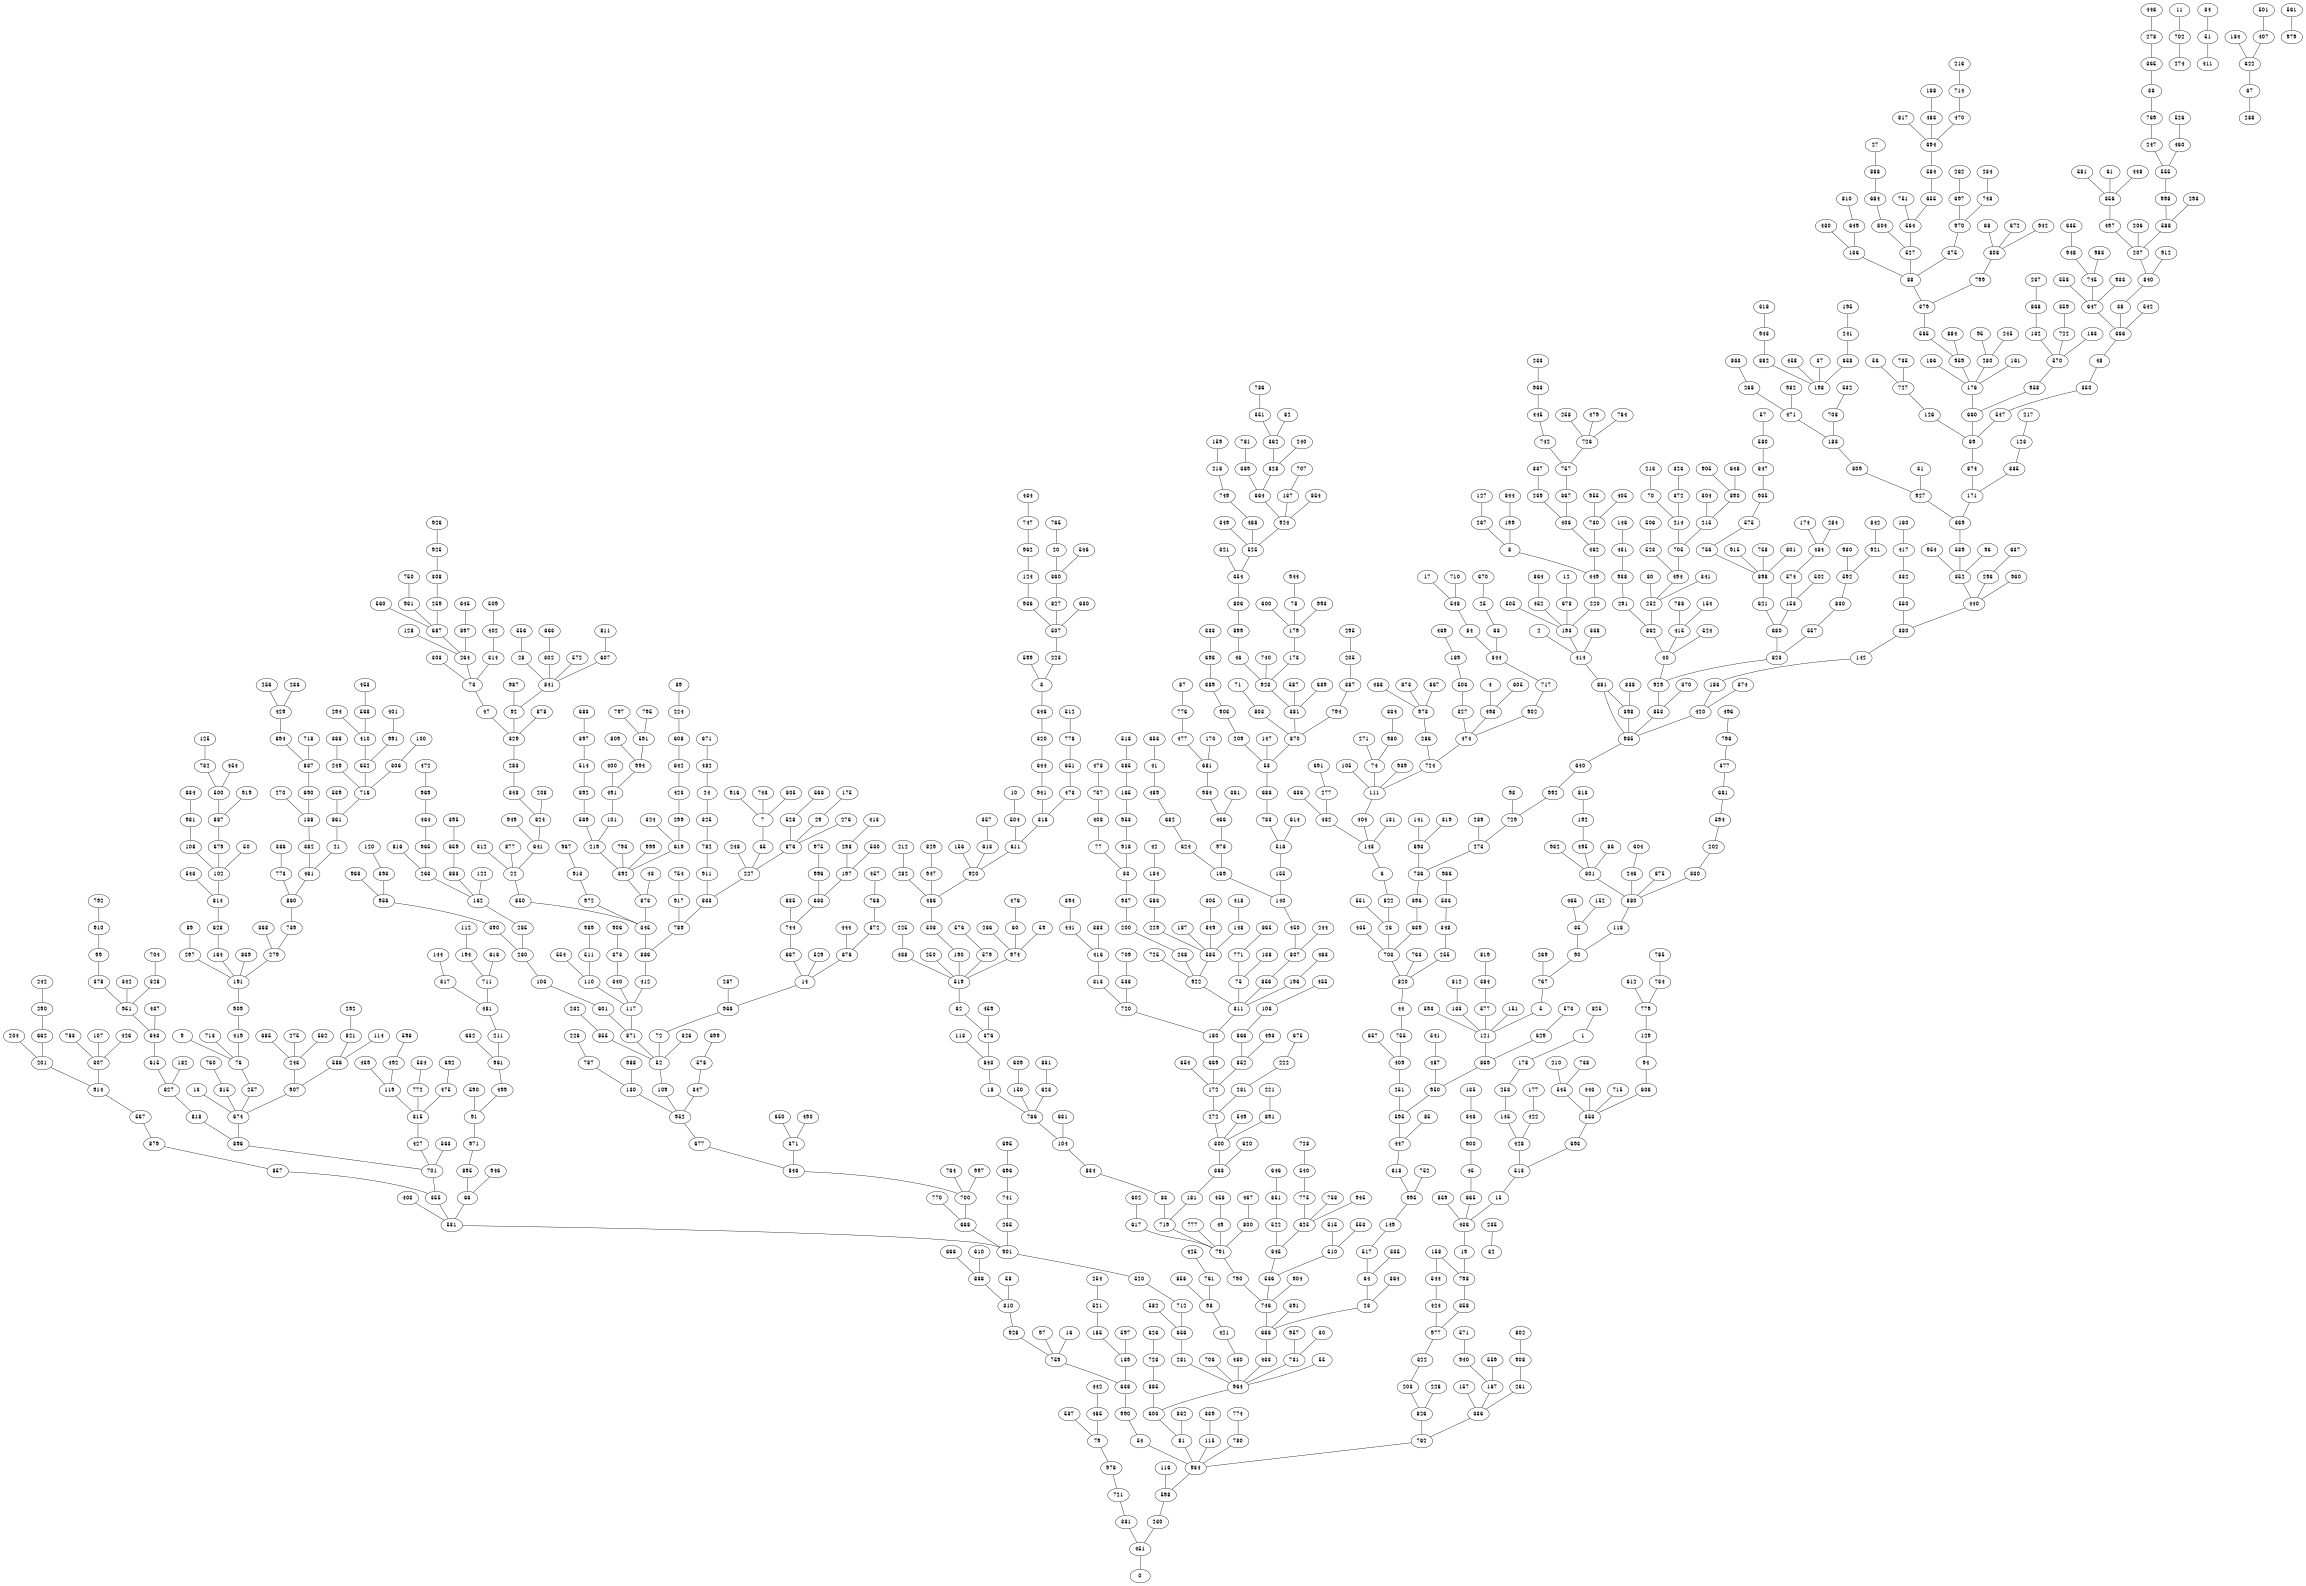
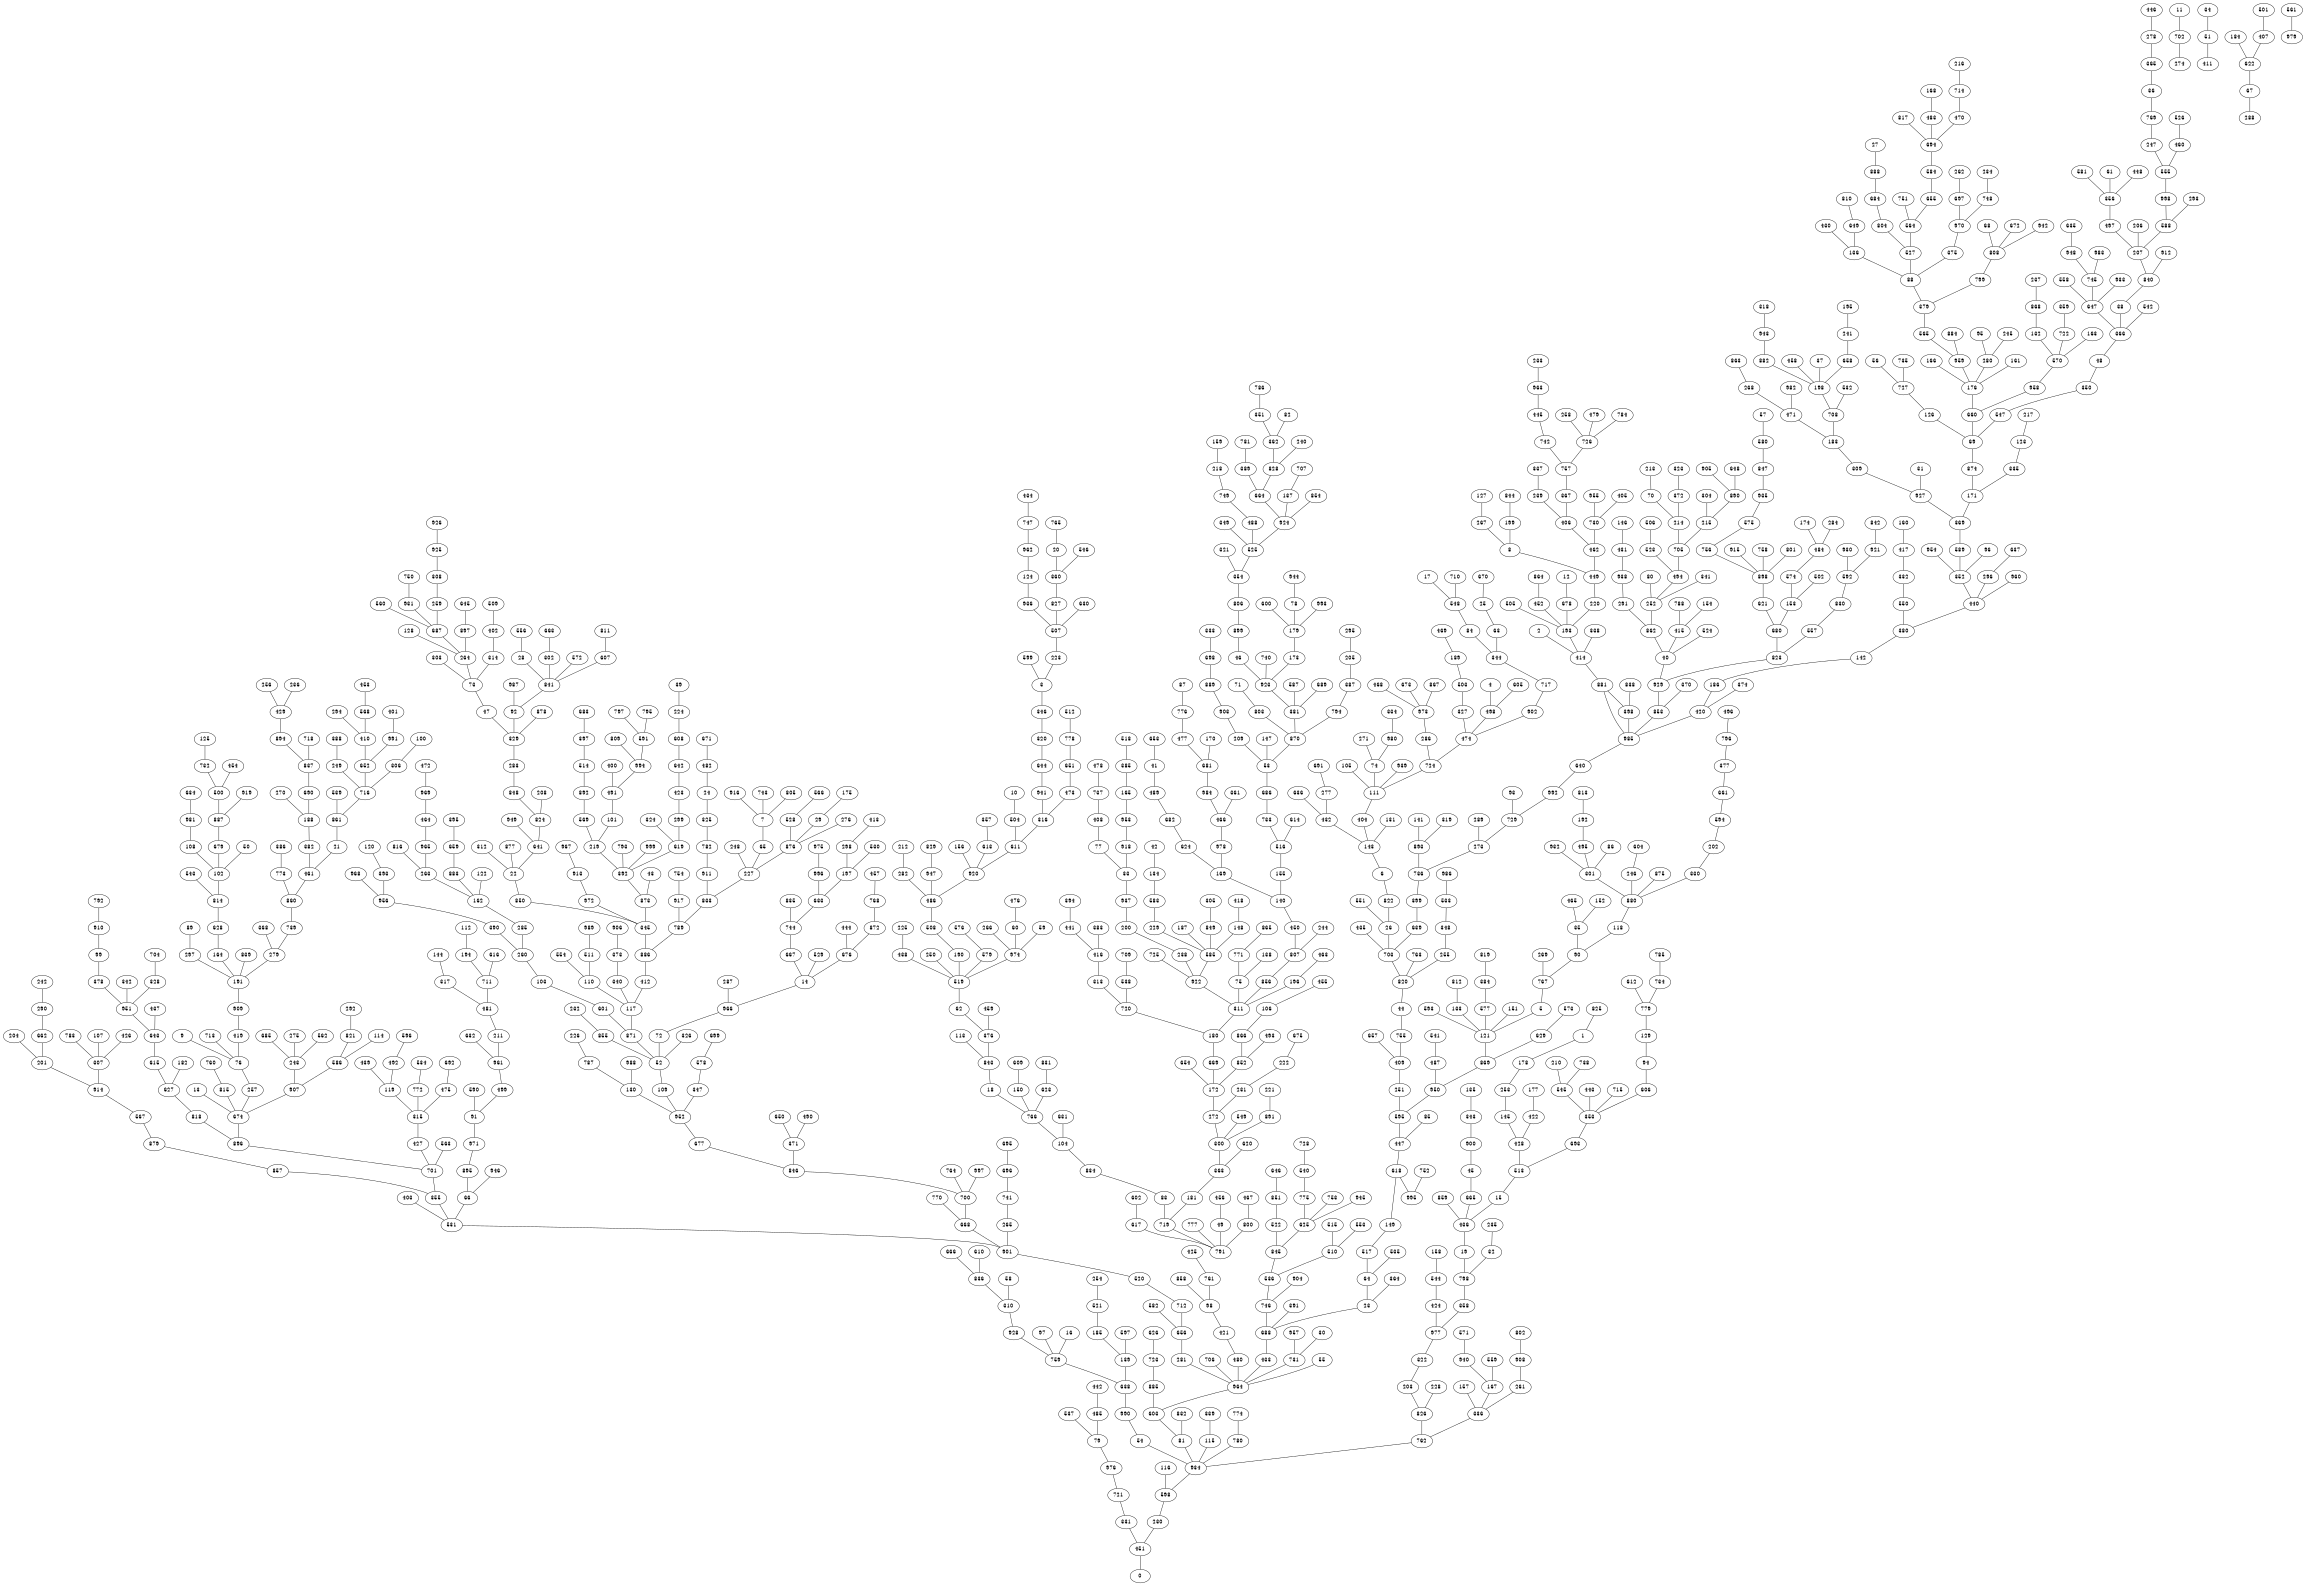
edge "198" -- "708": added
node "396": label "396" -> "399"
edge "995" -- "149": now "618" -- "149"
edge "158" -- "798": now "32" -- "798"
node "790": removed
